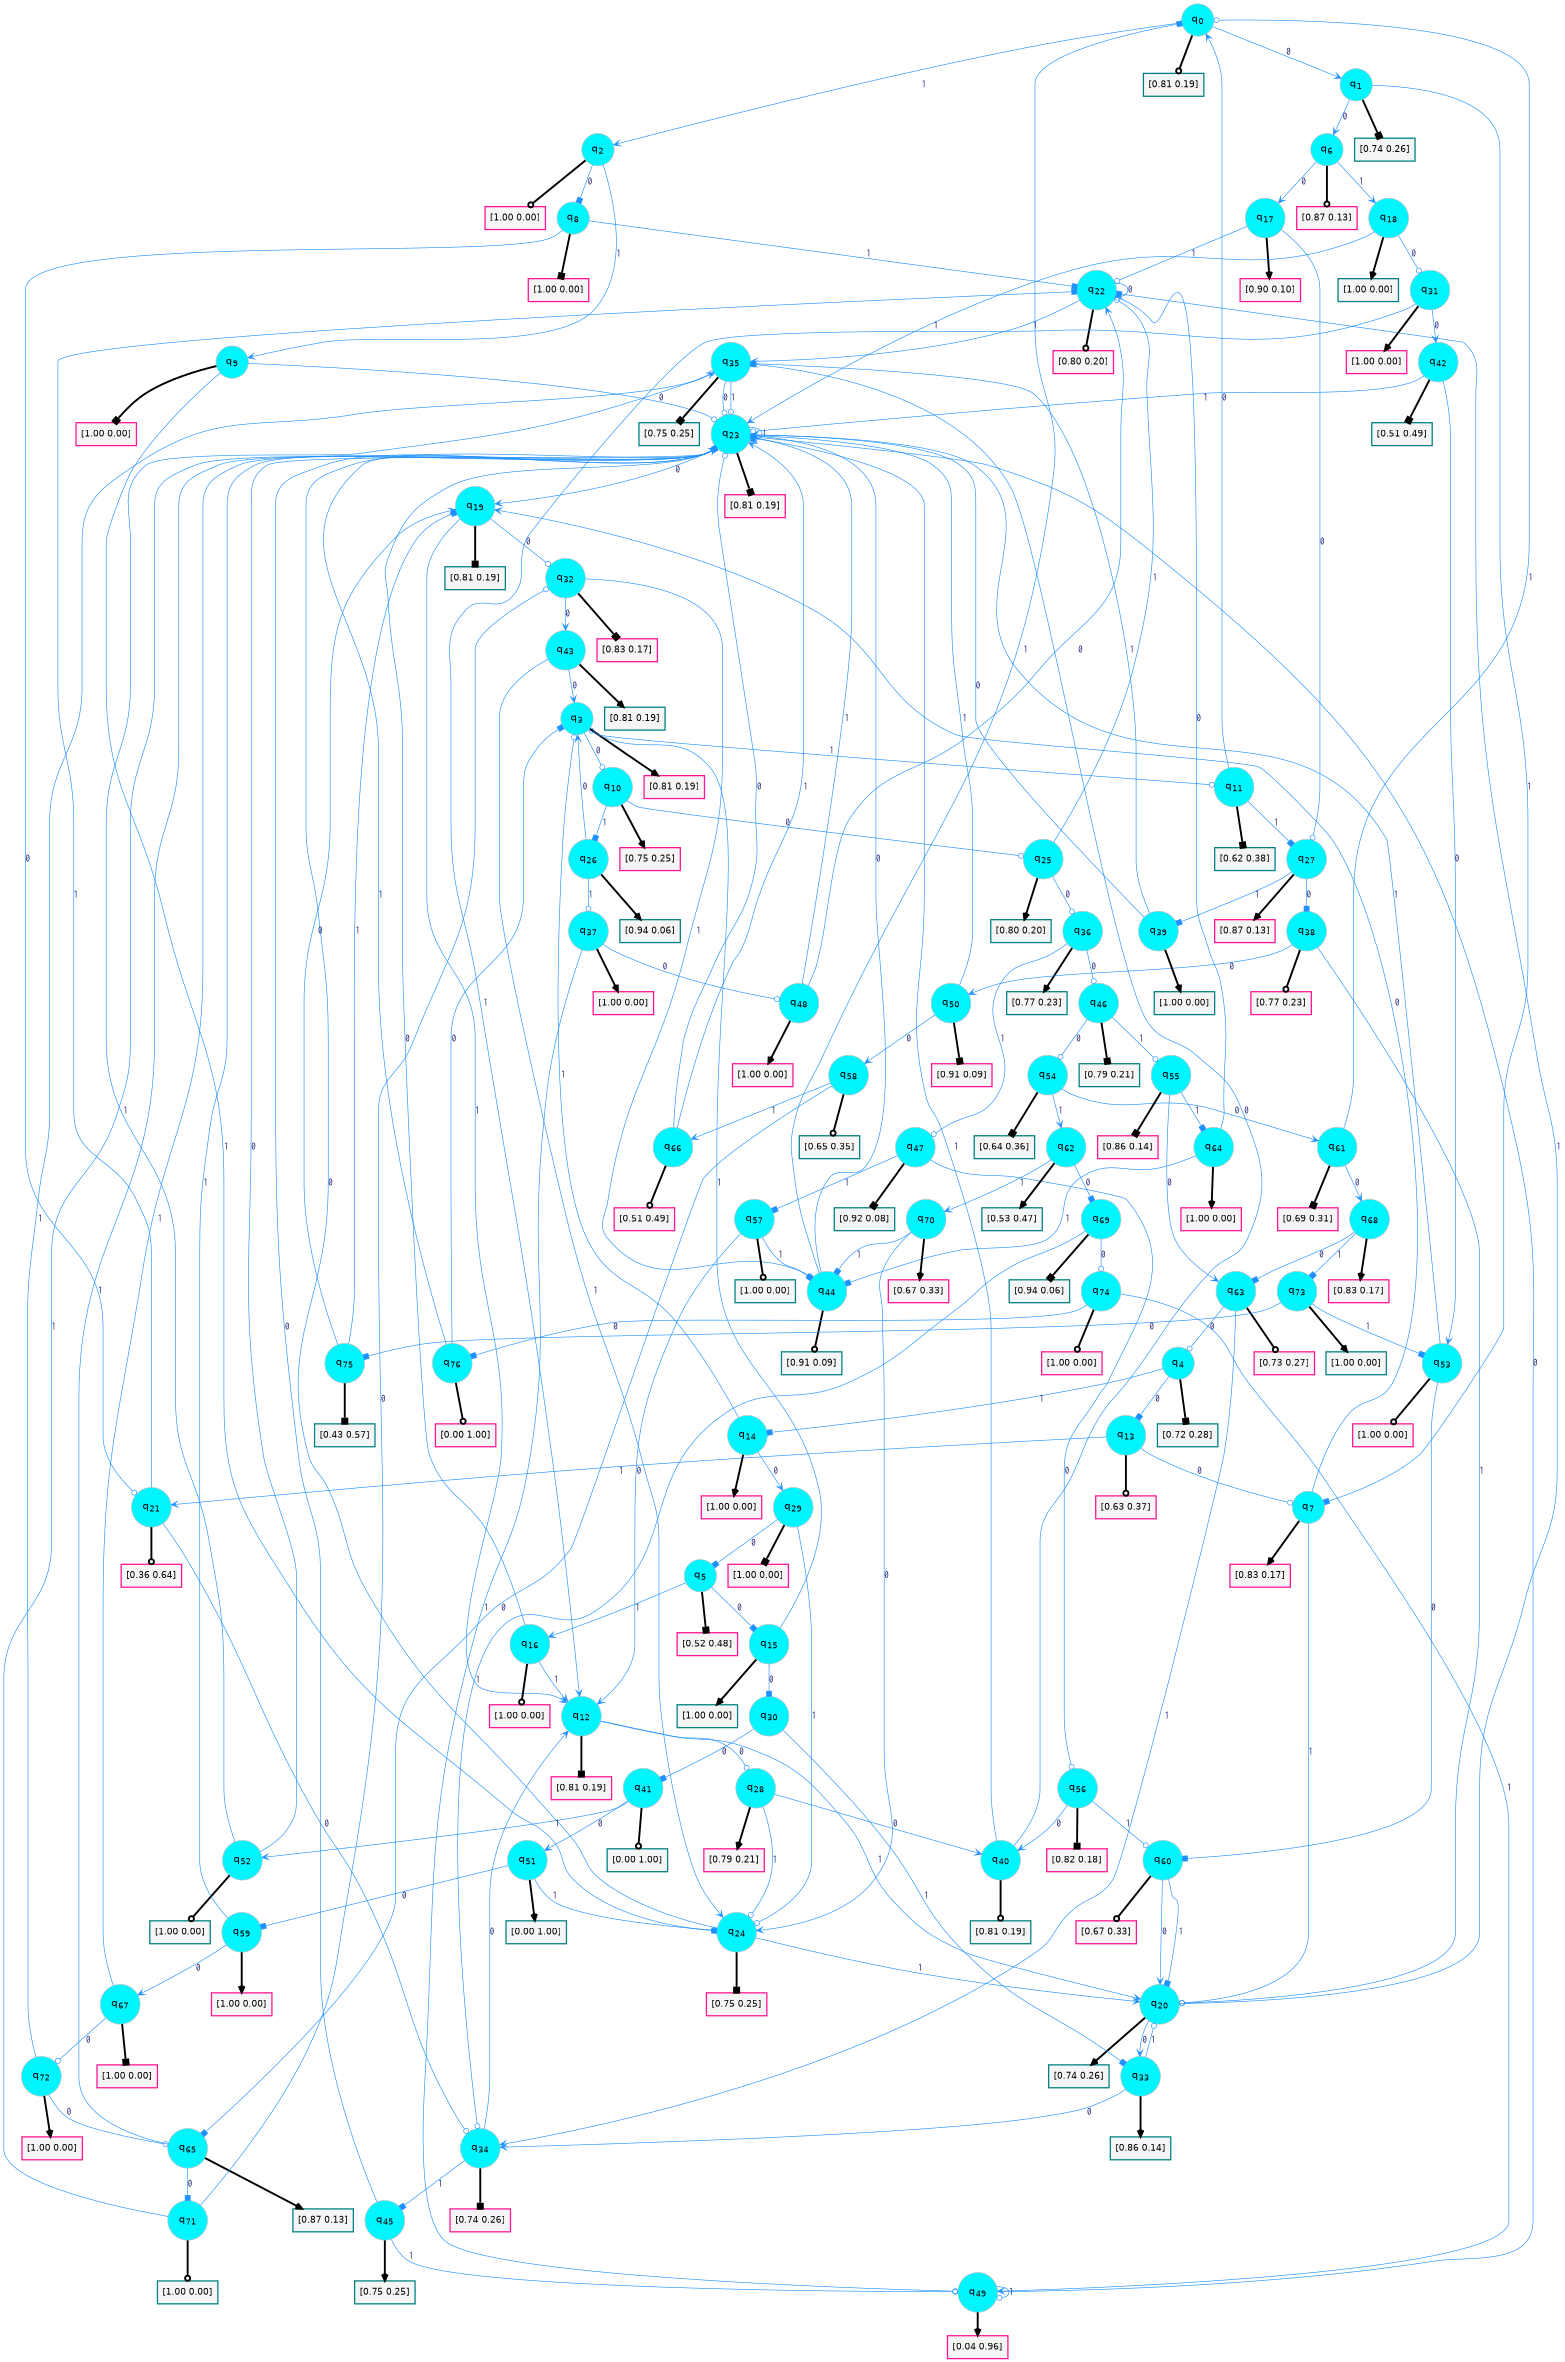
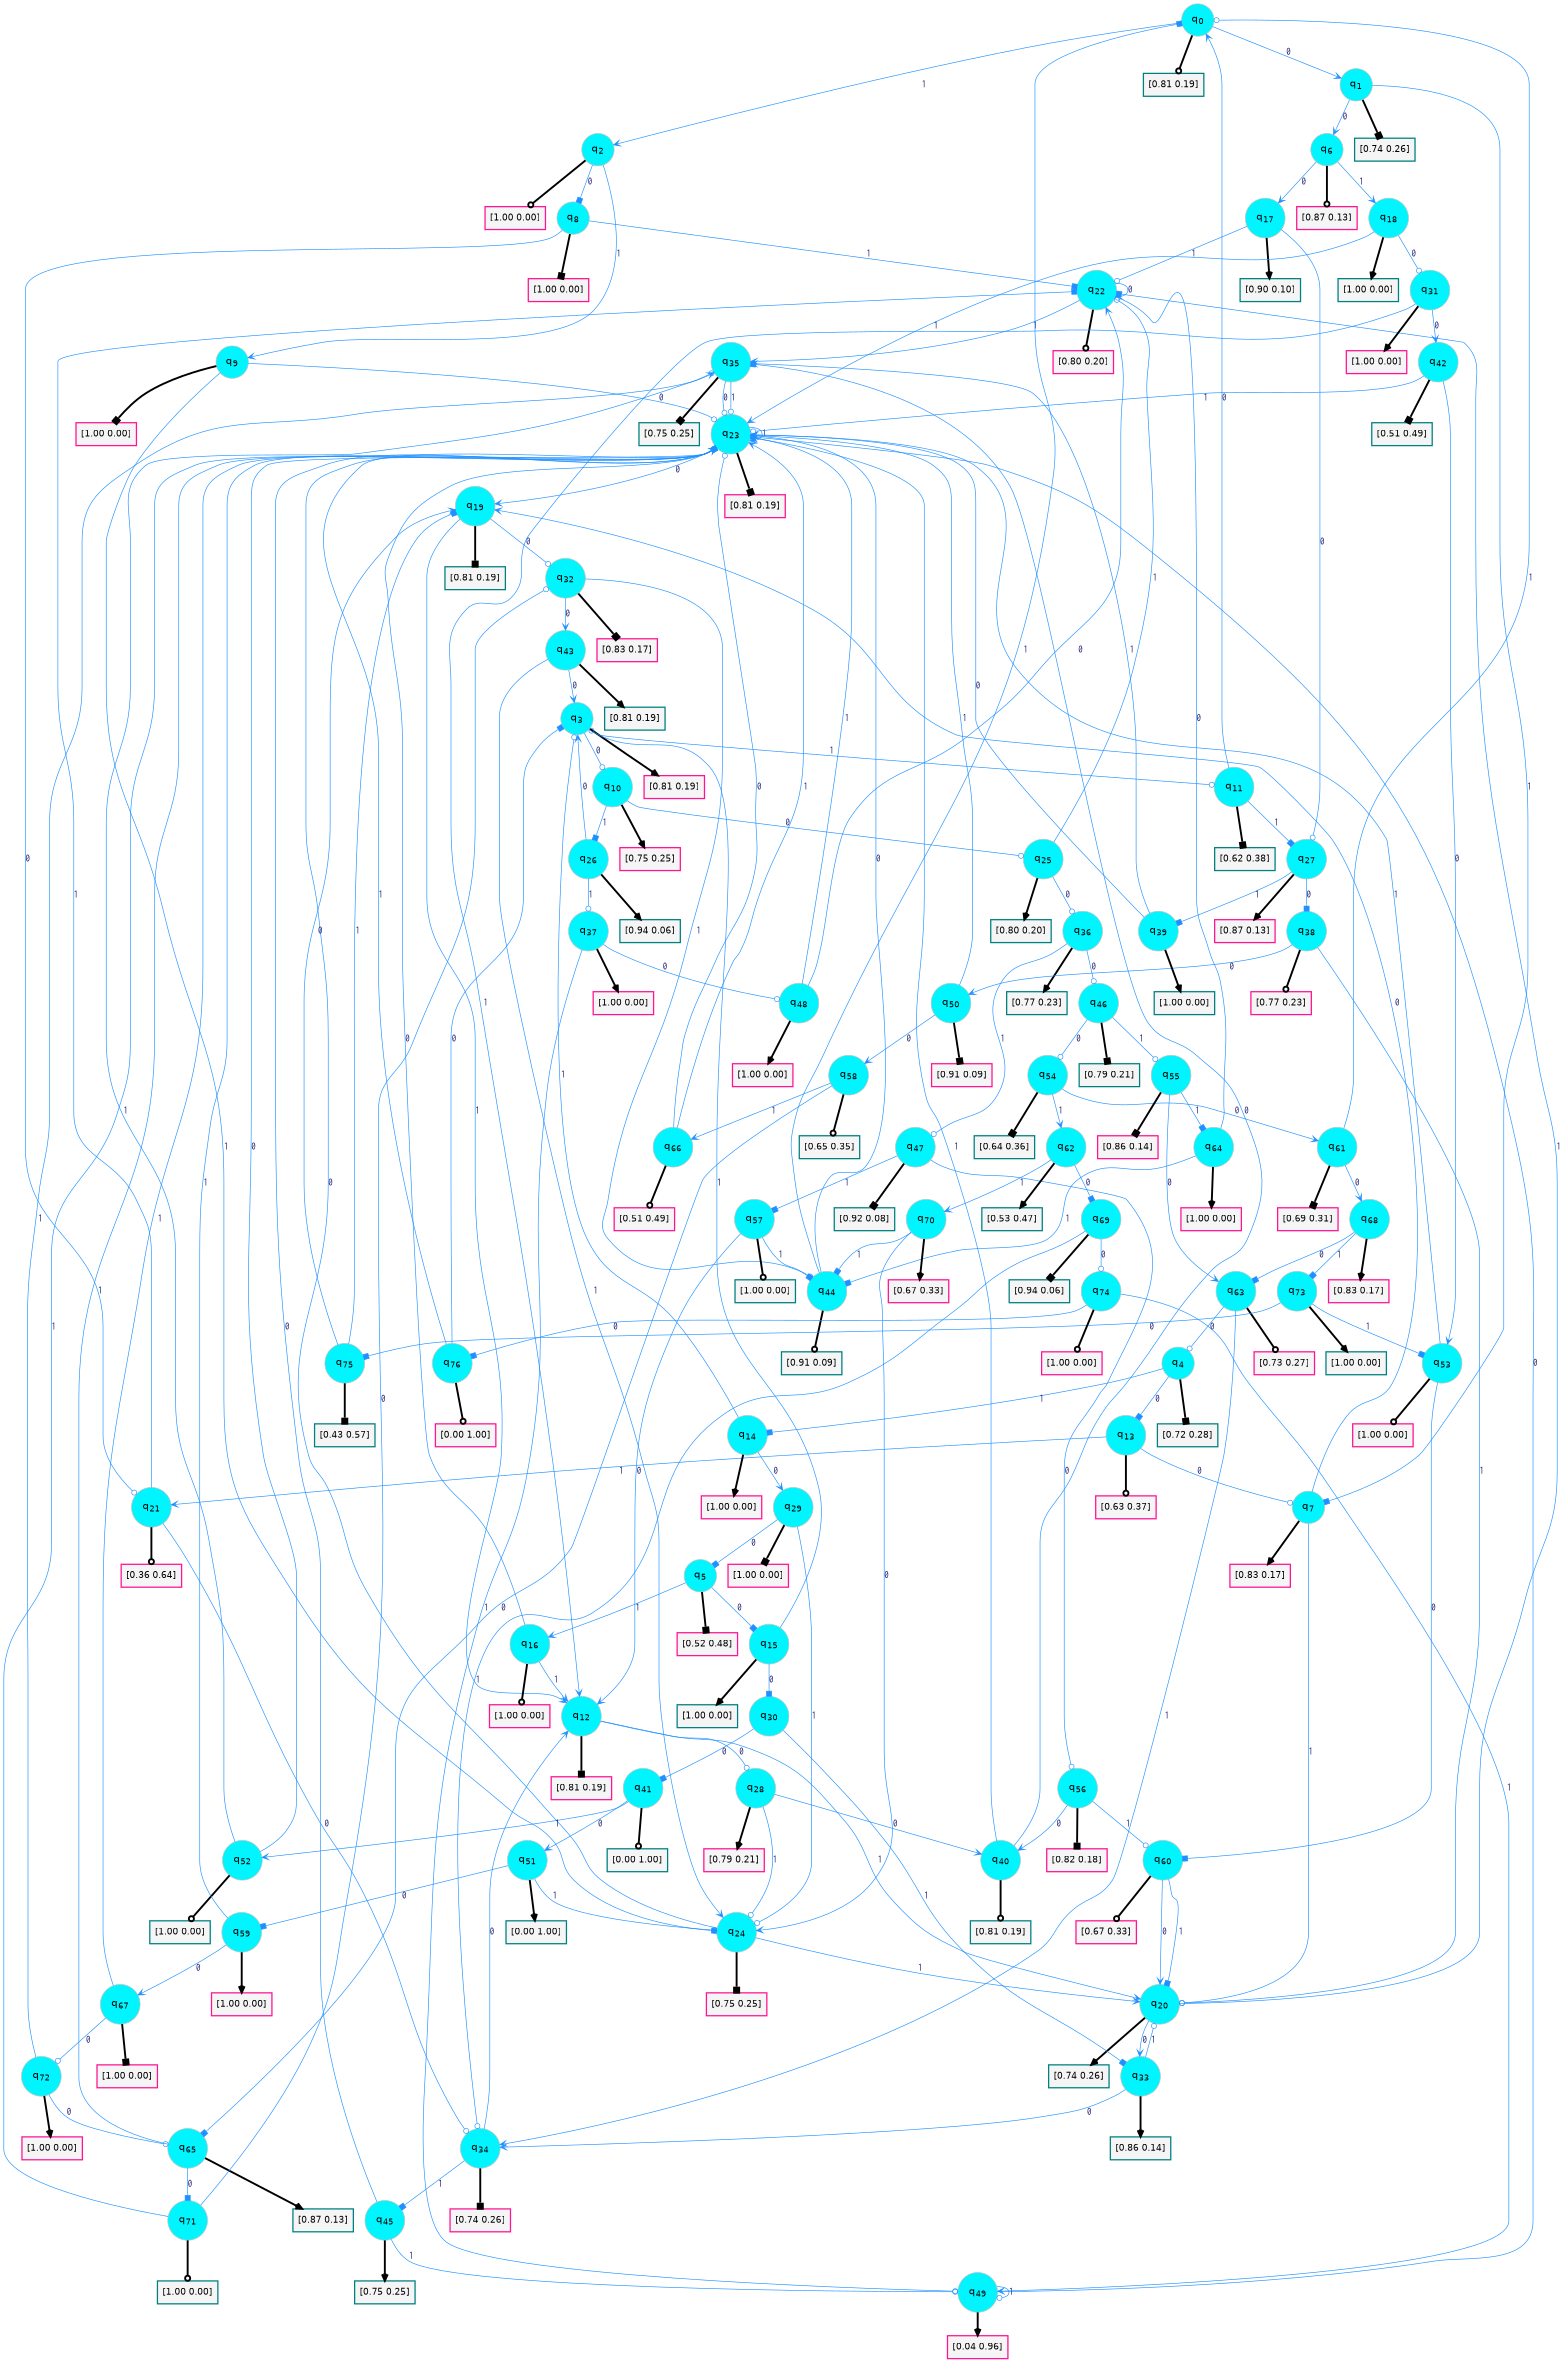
node "[0.90 0.10]": color deeppink -> teal
